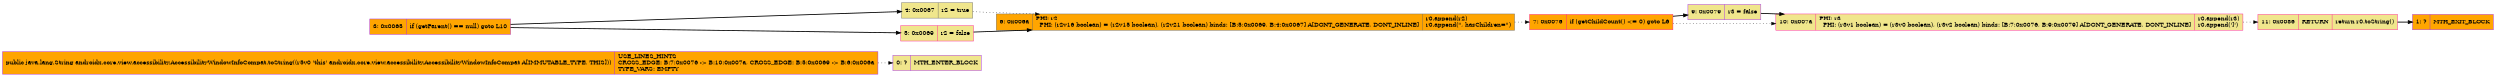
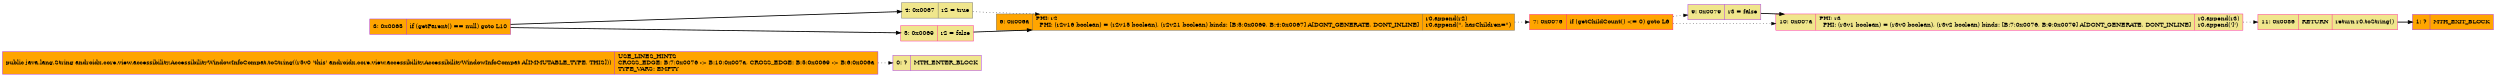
edge "7: 0x0076" -> "9: 0x0079": style bold -> dotted
